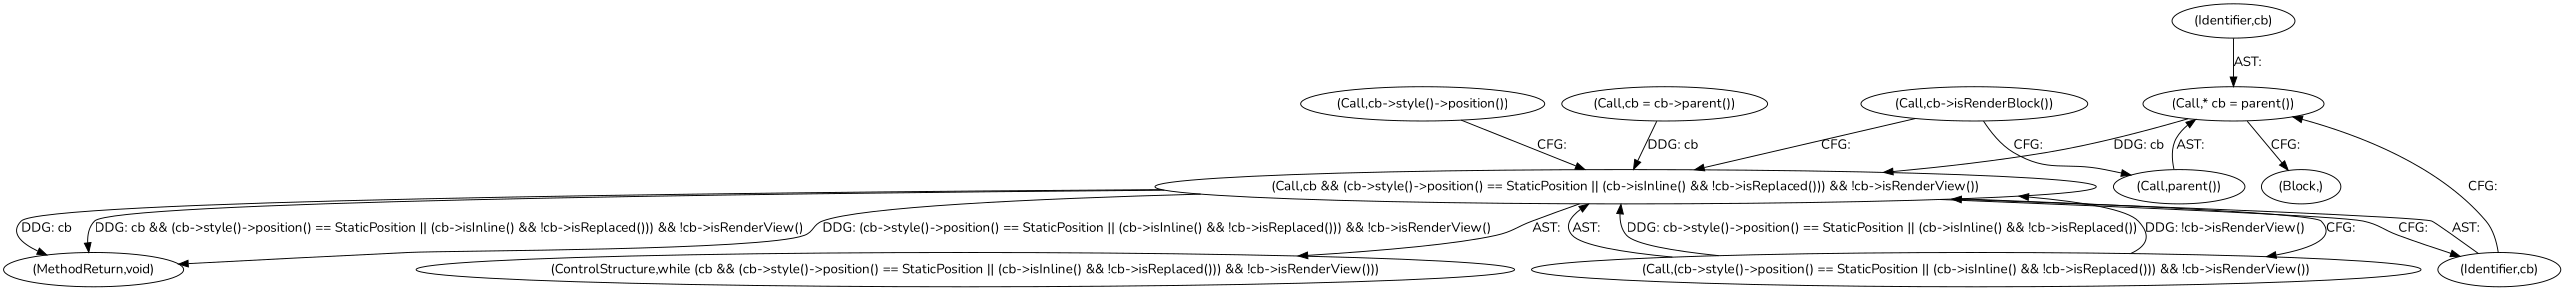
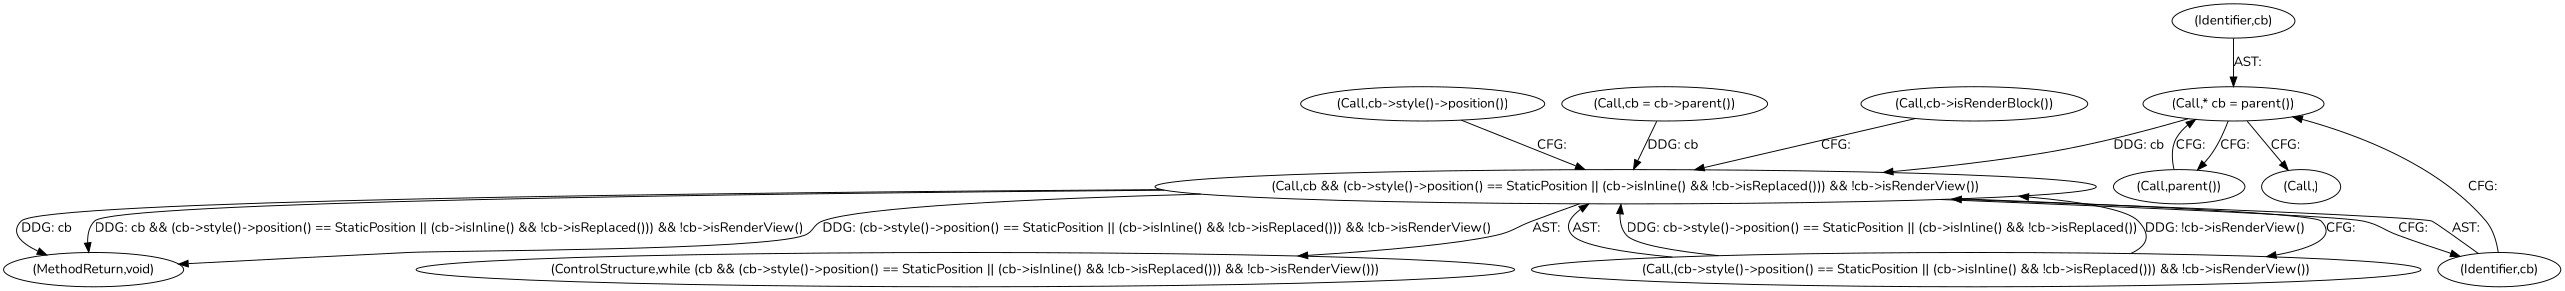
edge "(Call,parent())" -> "(Call,* cb = parent())": label "AST: " -> "CFG: "
edge "(Call,cb->isRenderBlock())" -> "(Call,parent())": now "(Call,* cb = parent())" -> "(Call,parent())"
node "(Block,)": label "(Block,)" -> "(Call,)"
